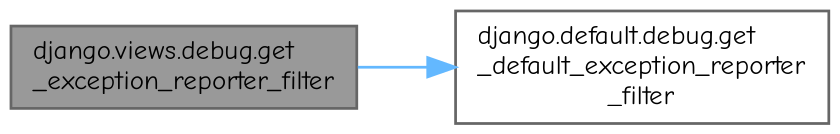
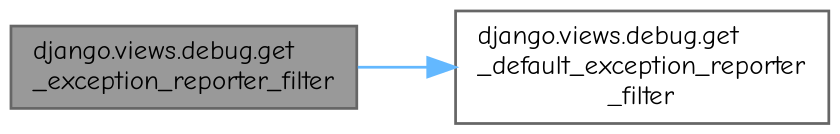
node "django.default.debug.get _default_exception_reporter _filter": label "django.default.debug.get _default_exception_reporter _filter" -> "django.views.debug.get _default_exception_reporter _filter"
